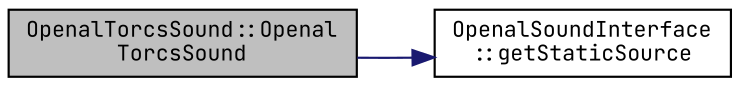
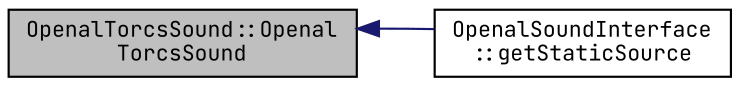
edge "OpenalTorcsSound::Openal TorcsSound" -> "OpenalSoundInterface ::getStaticSource": reversed
